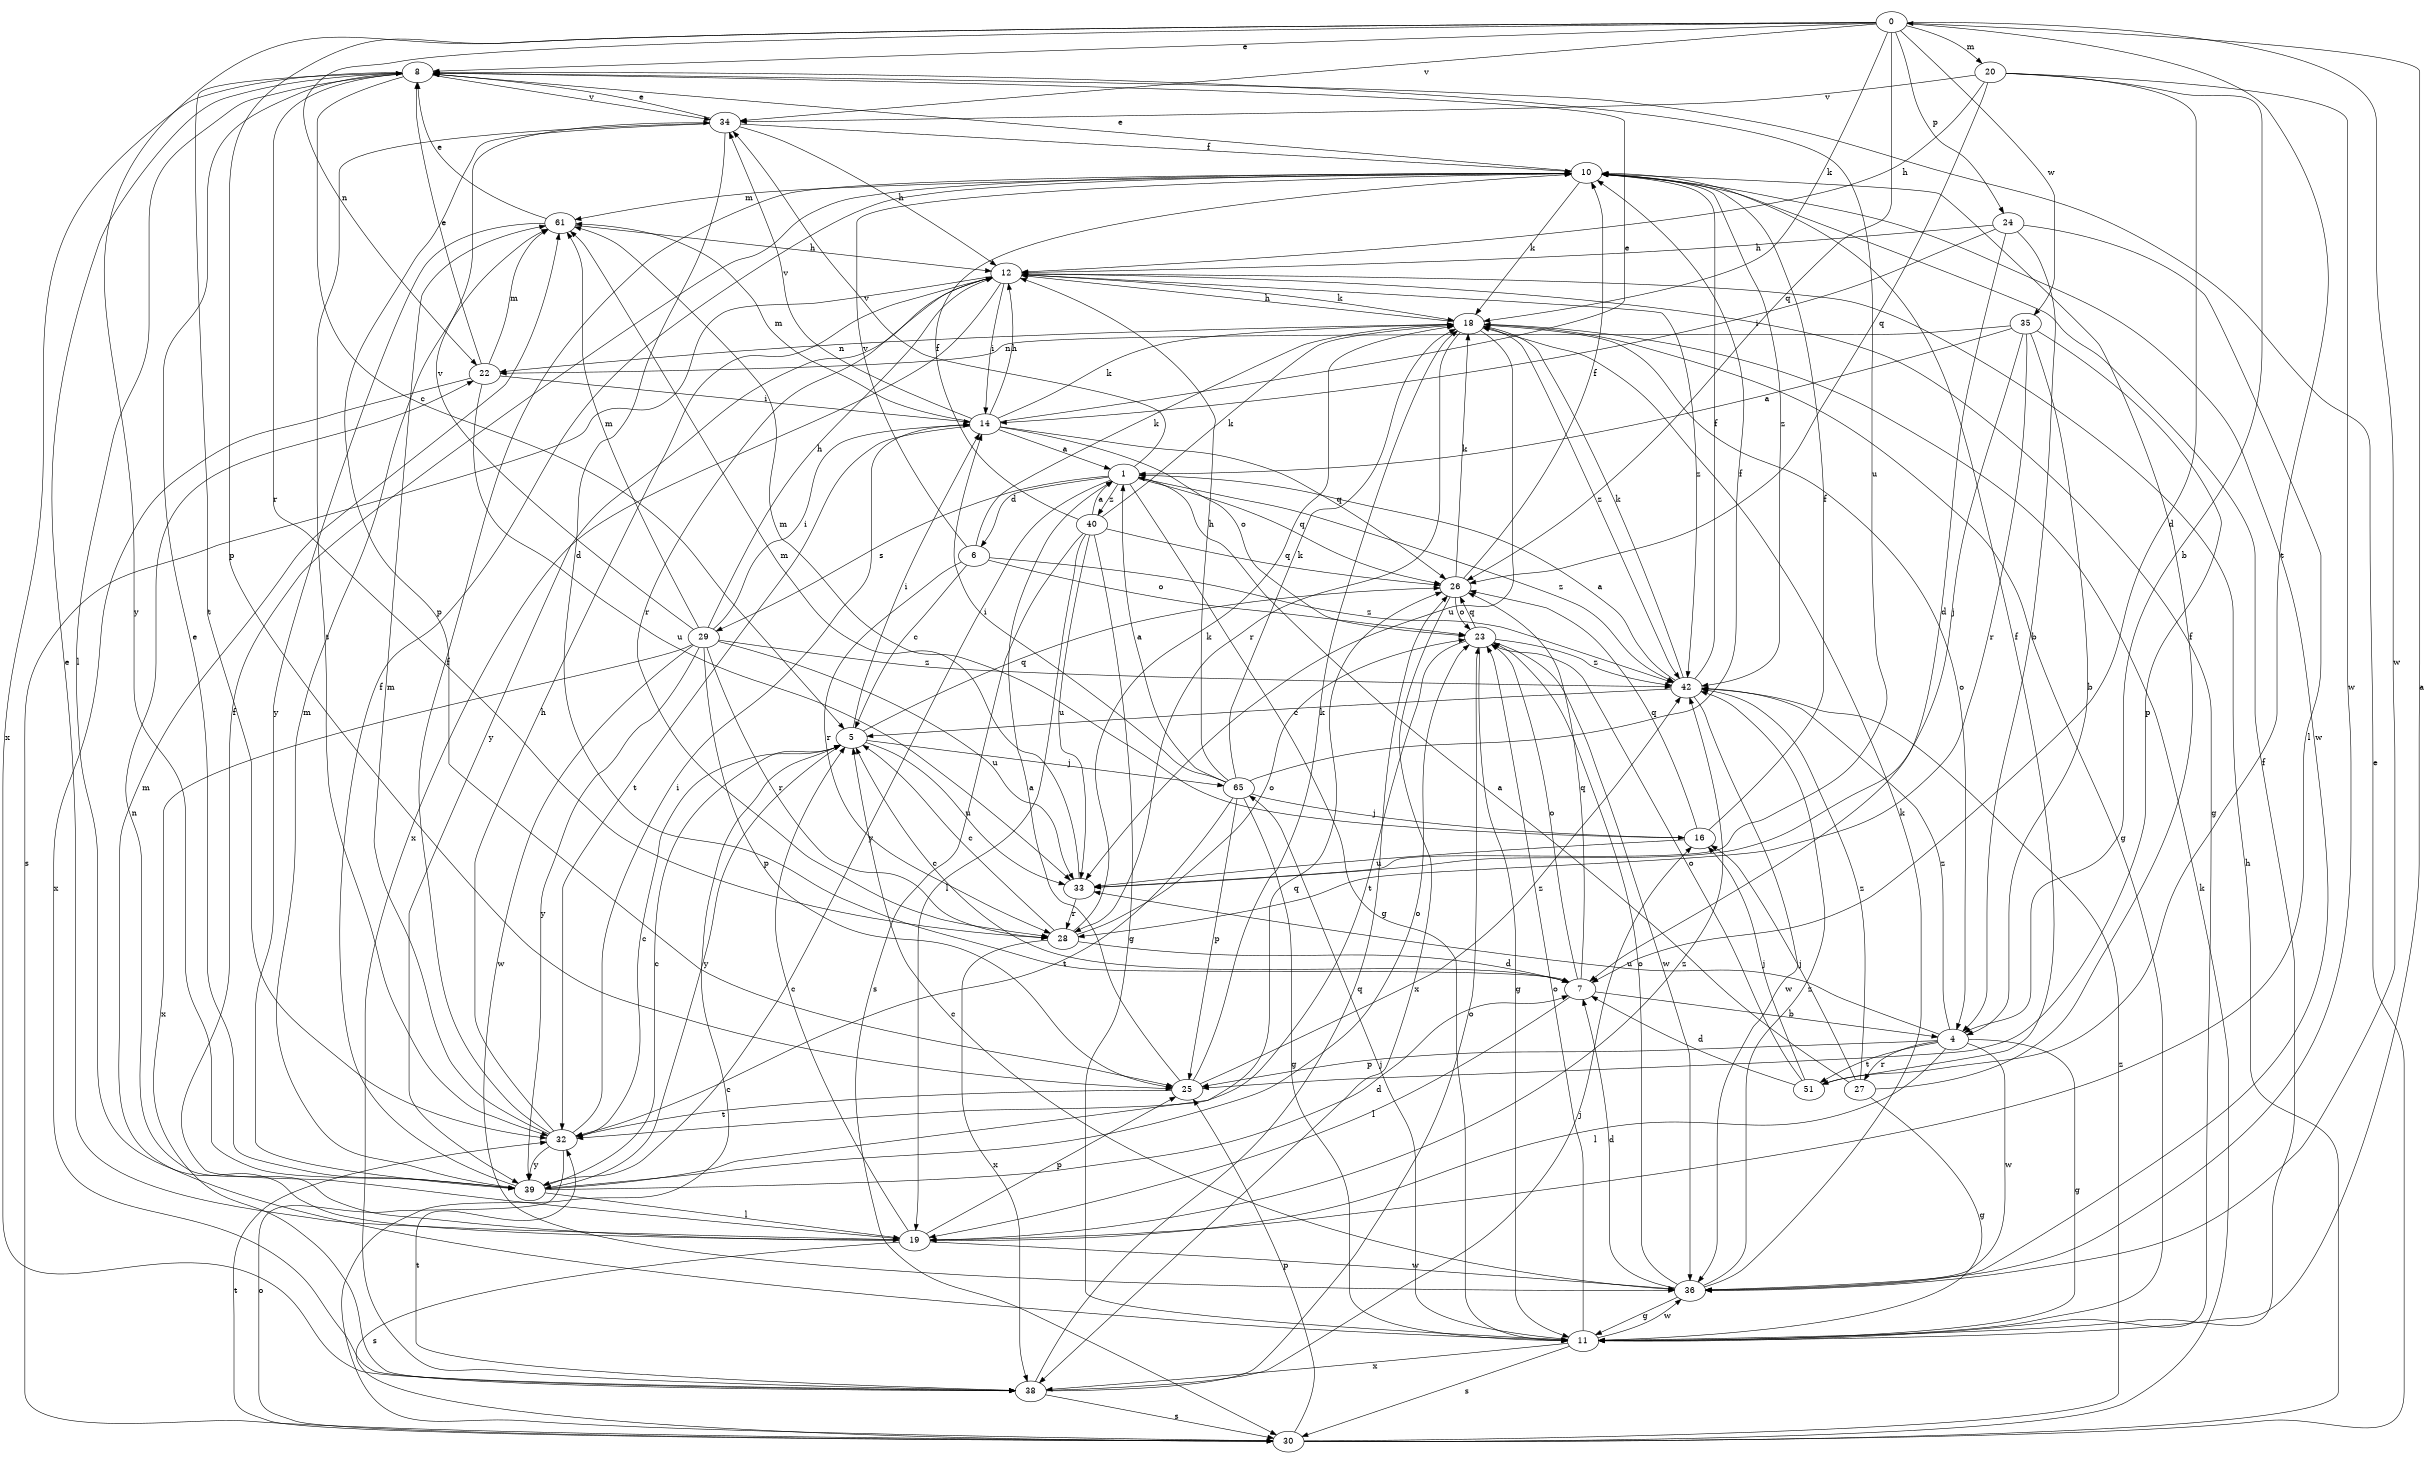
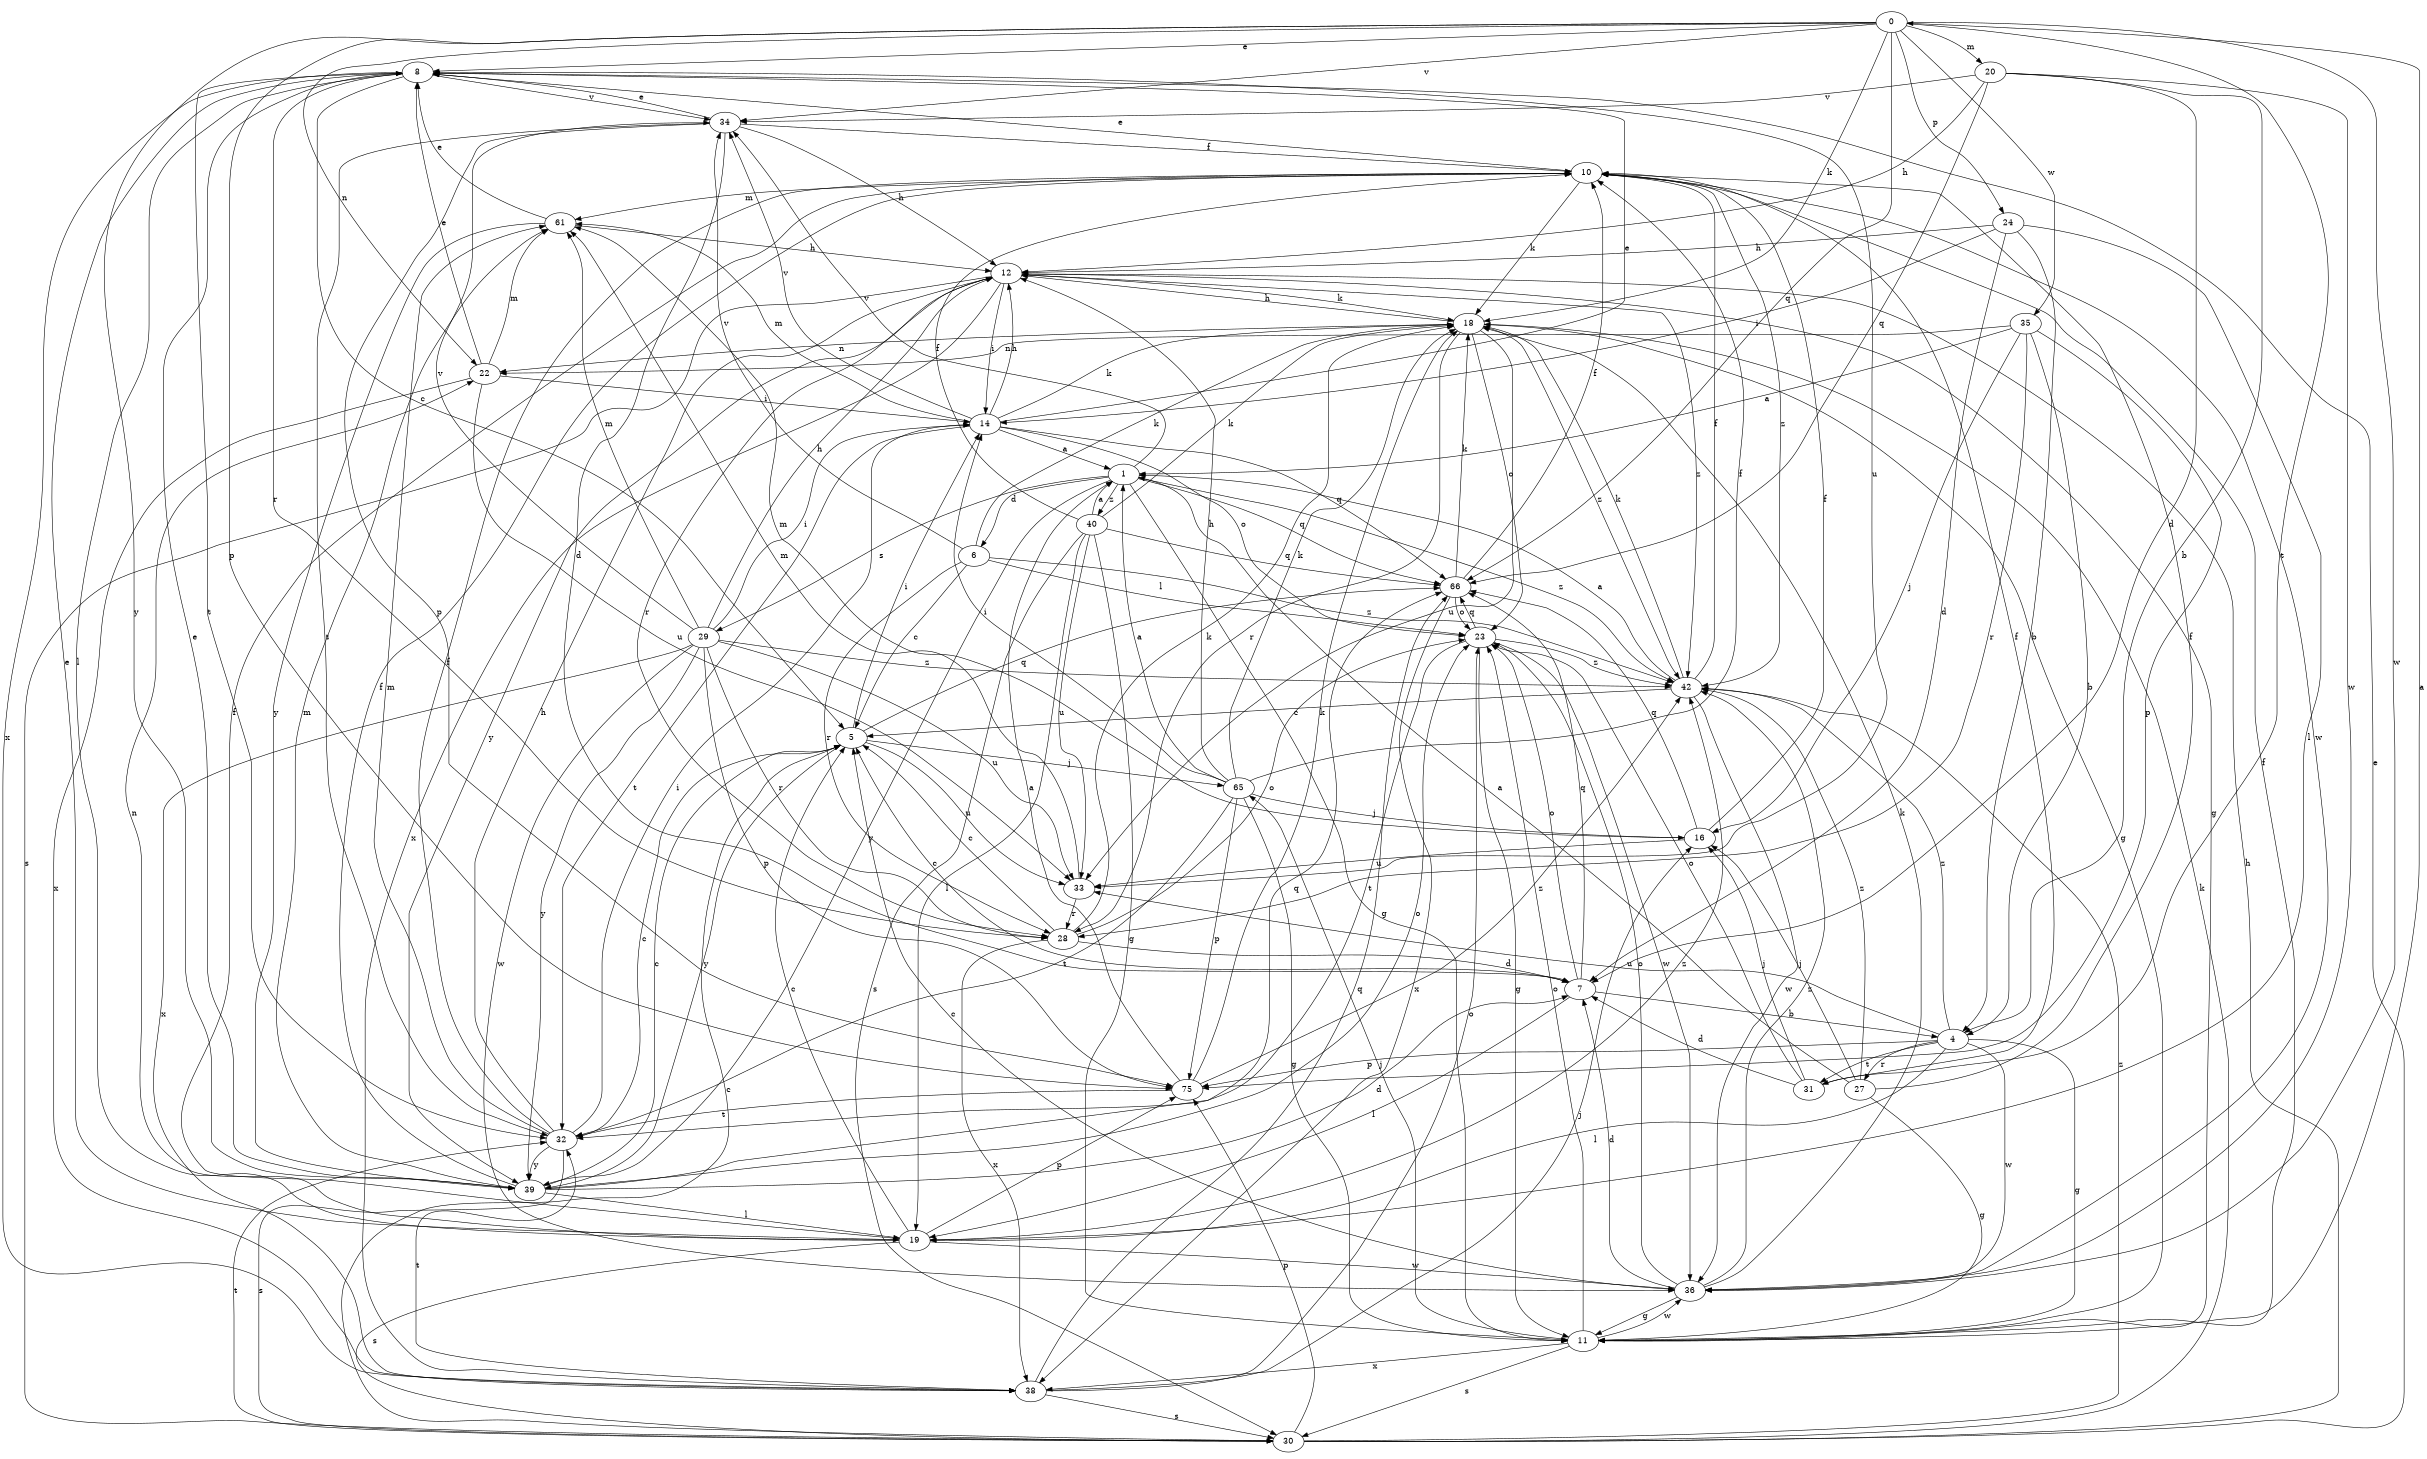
edge "6" -> "10": now "6" -> "34"
edge "18" -> "4": now "18" -> "23"
edge "6" -> "23": label "o" -> "l"
node "26": label "26" -> "66"
edge "35" -> "33": now "35" -> "16"
node "25": label "25" -> "75"
node "51": label "51" -> "31"
edge "11" -> "61": removed, label "m"
edge "32" -> "30": label "o" -> "s"
